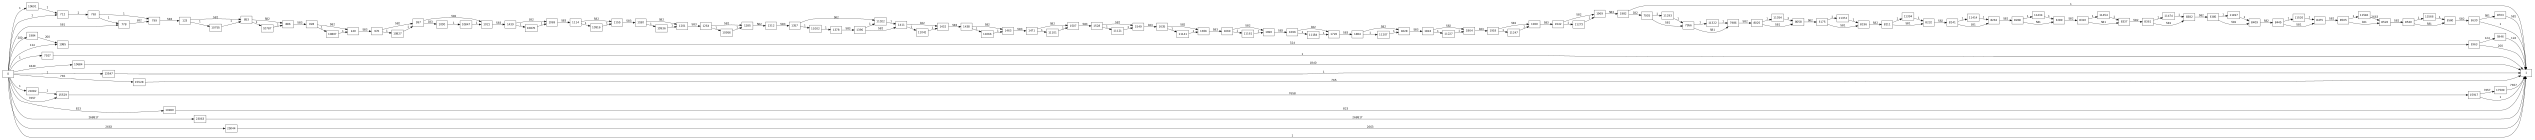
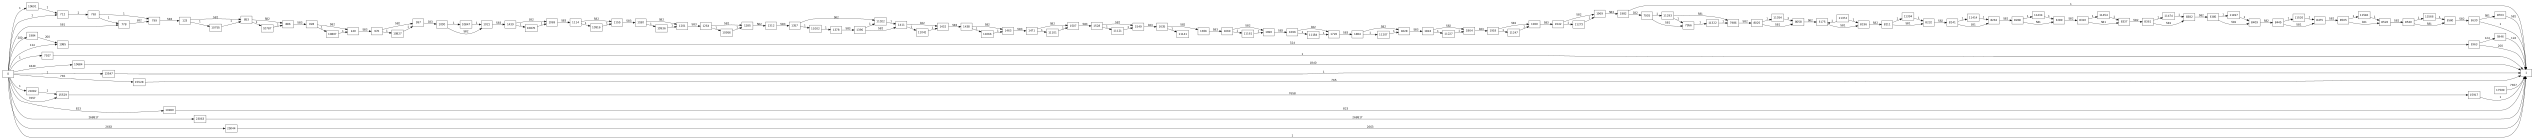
edge "11546" -> "8526": label "2663" -> "1"
edge "997" -> "1021": now "1000" -> "1021"
edge "8175" -> "11374": reversed
edge "7956" -> "7986": now "11293" -> "7986"
edge "11141" -> "1656": removed, label "1"
edge "15917" -> "17509": removed, label "7657"
